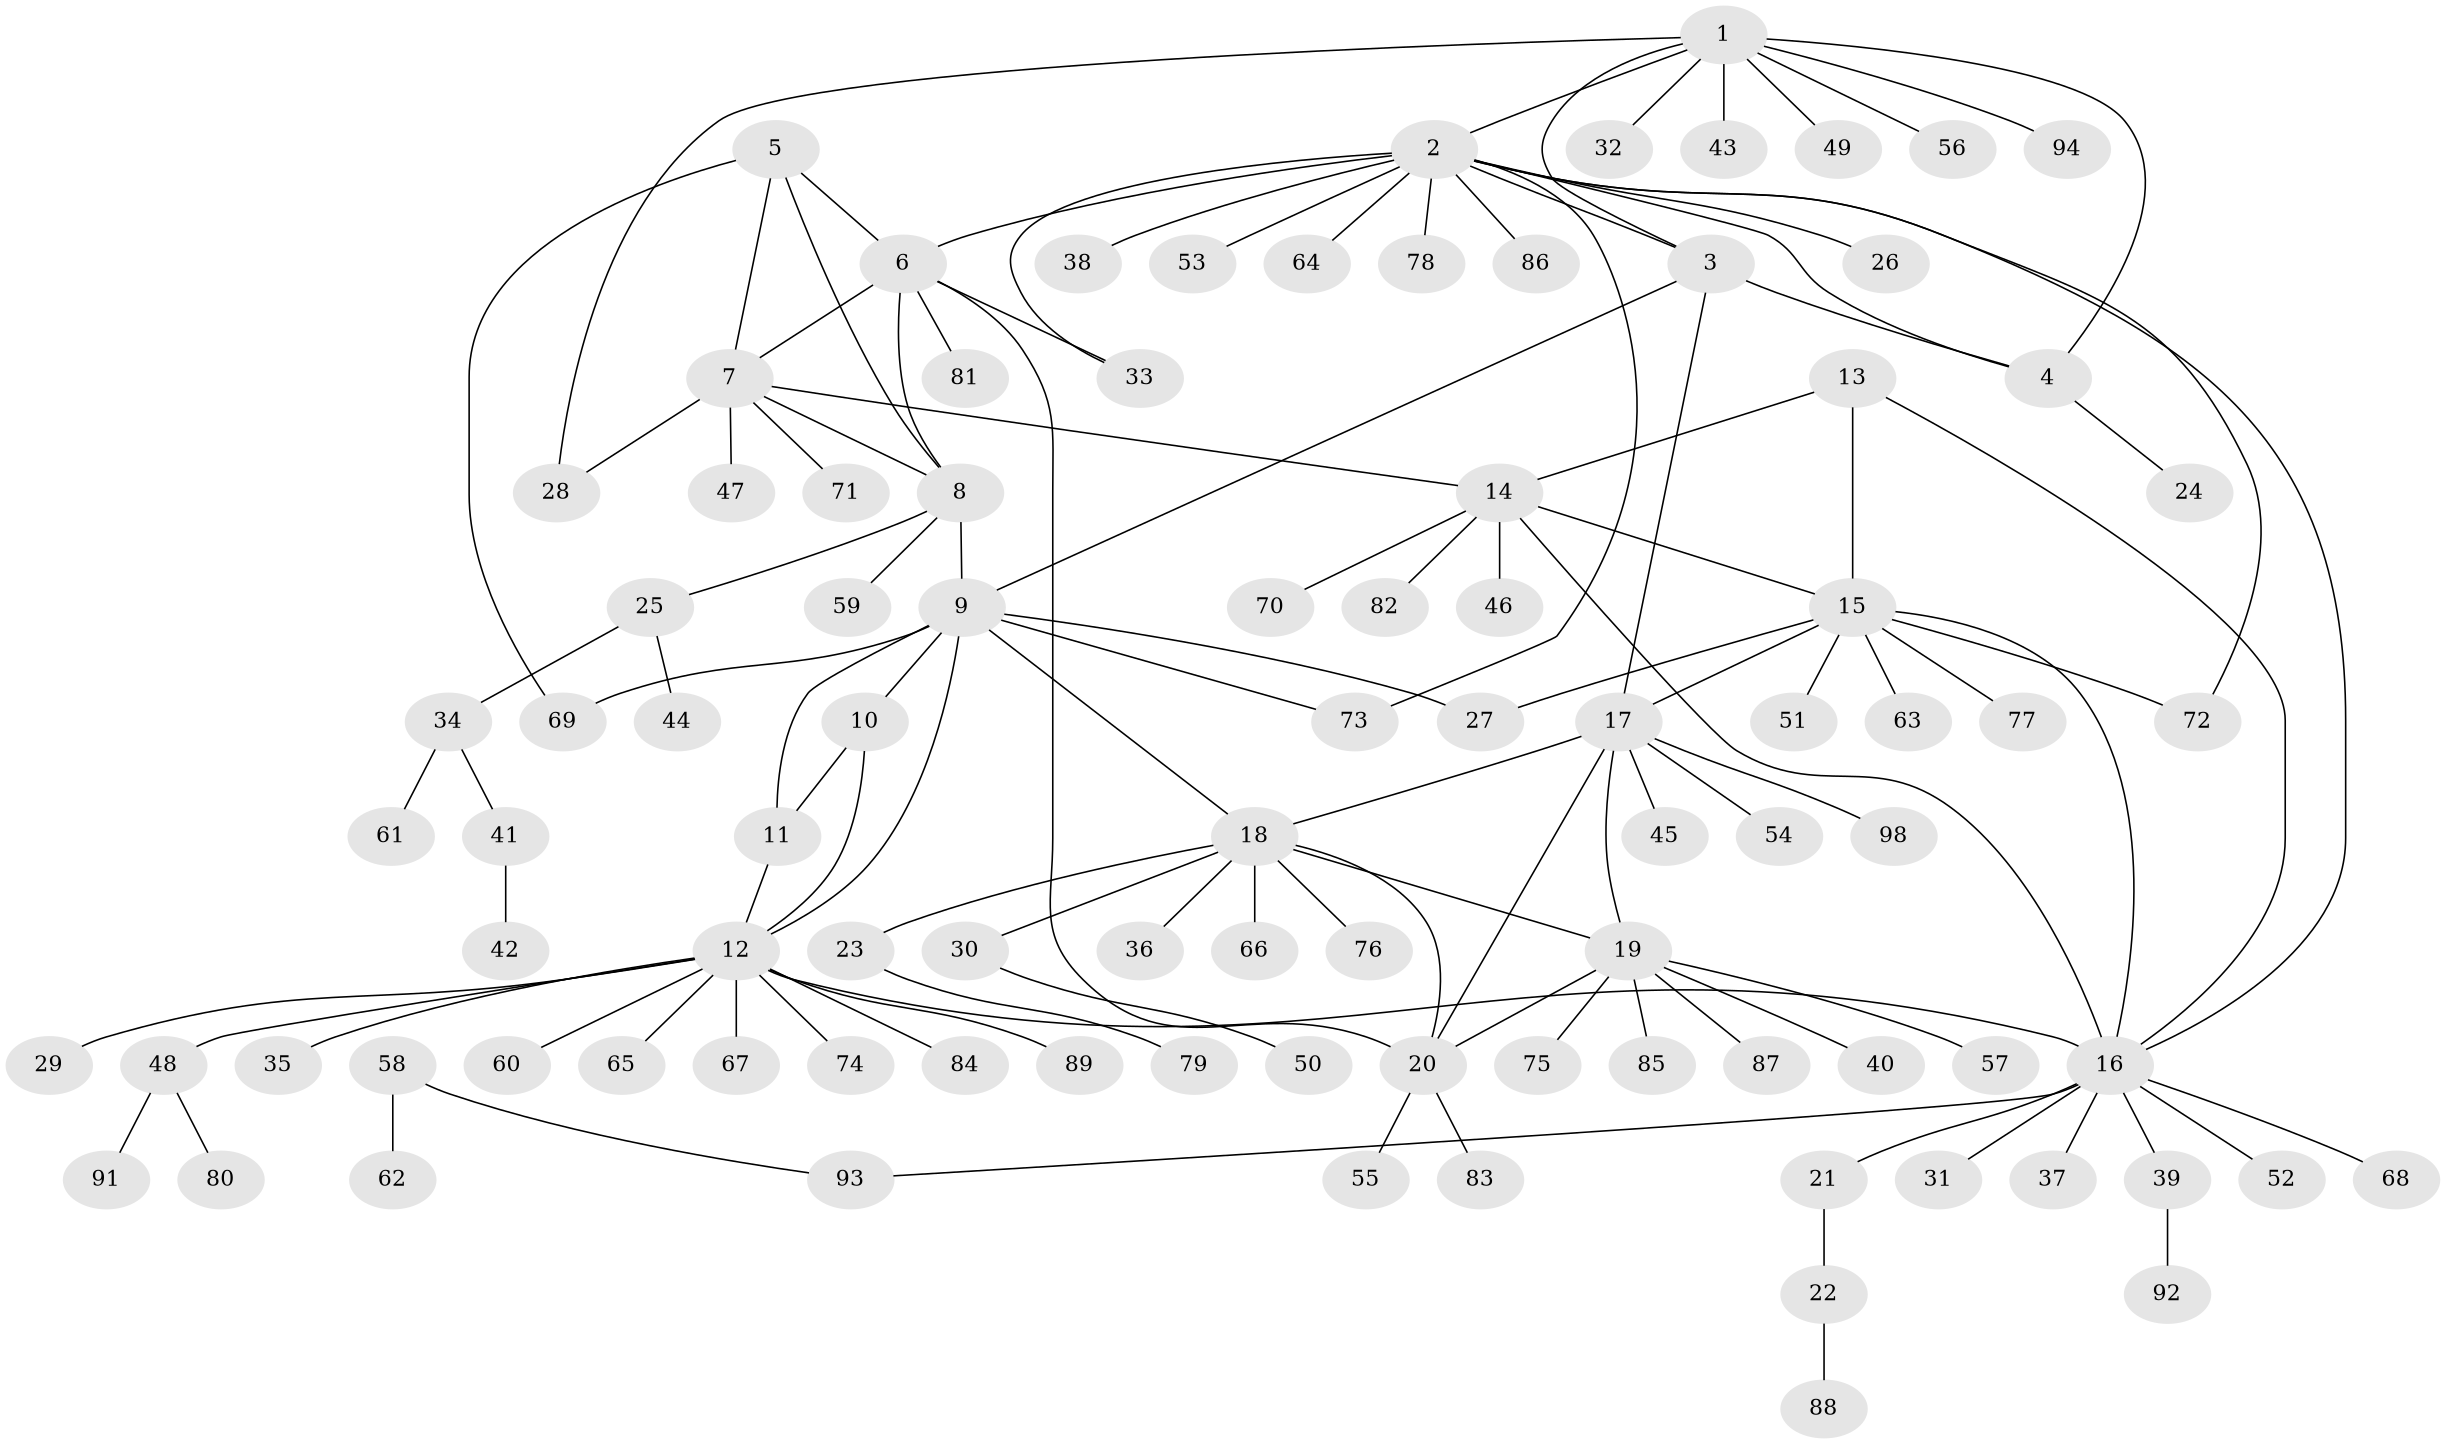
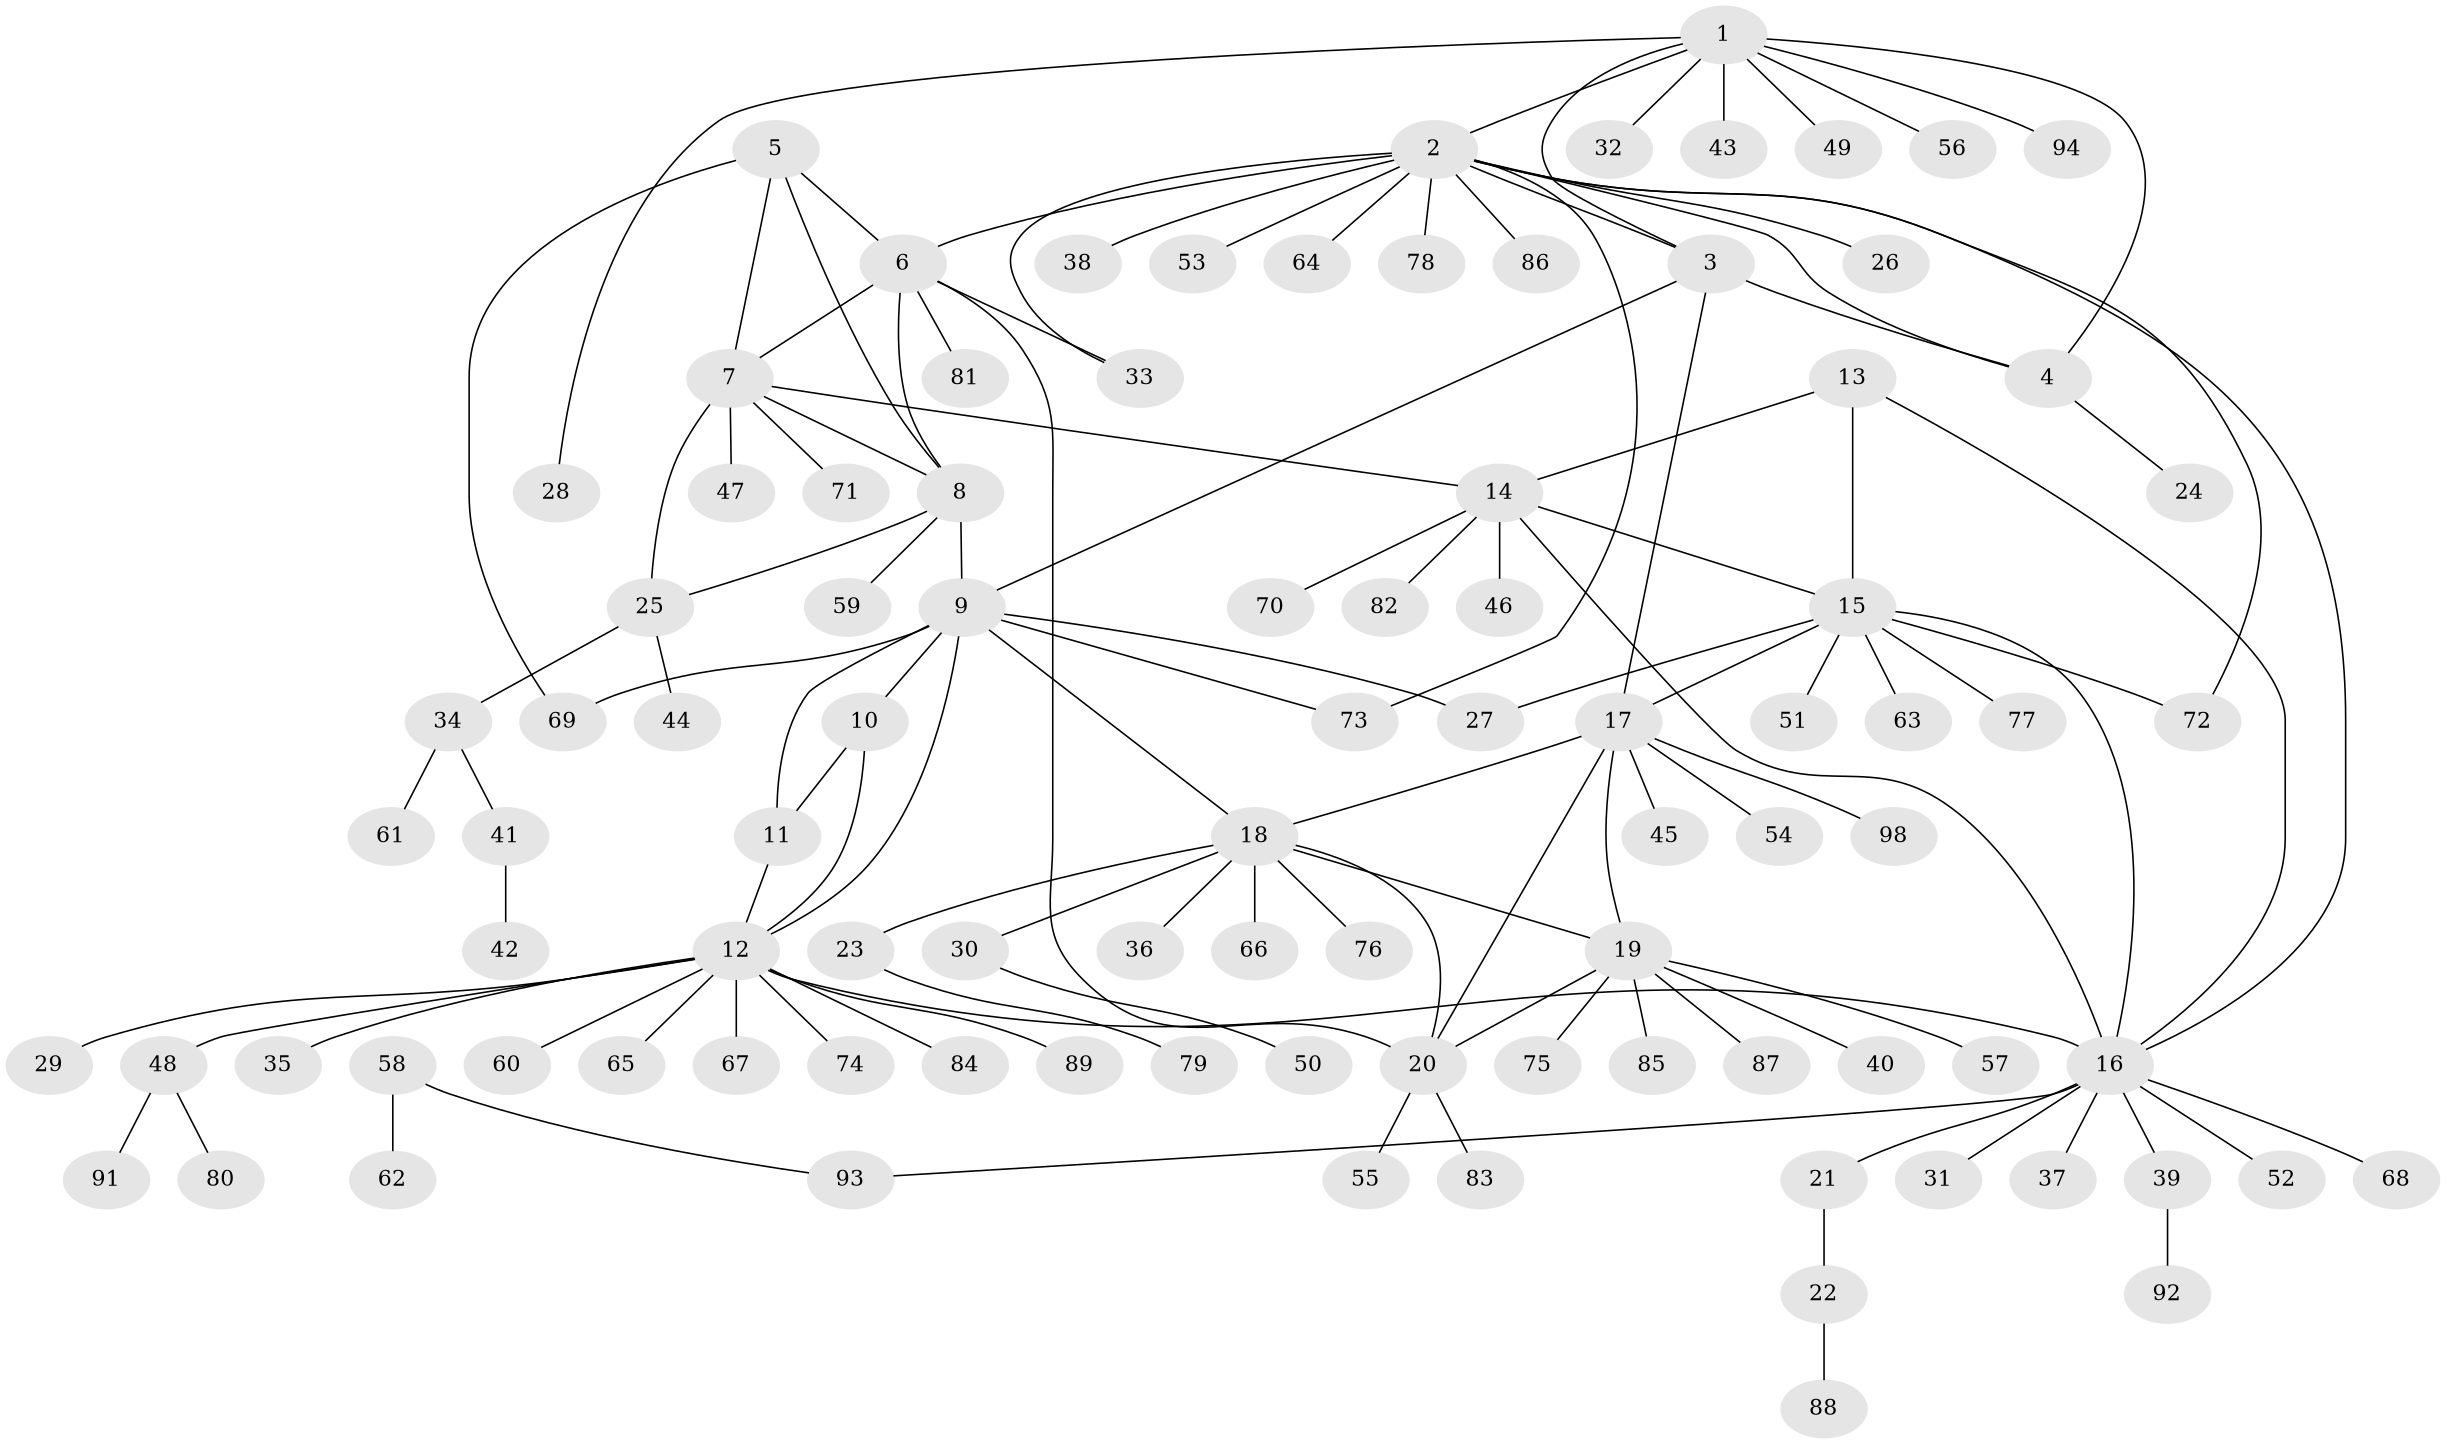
edge "7" -- "28": now "7" -- "25"
